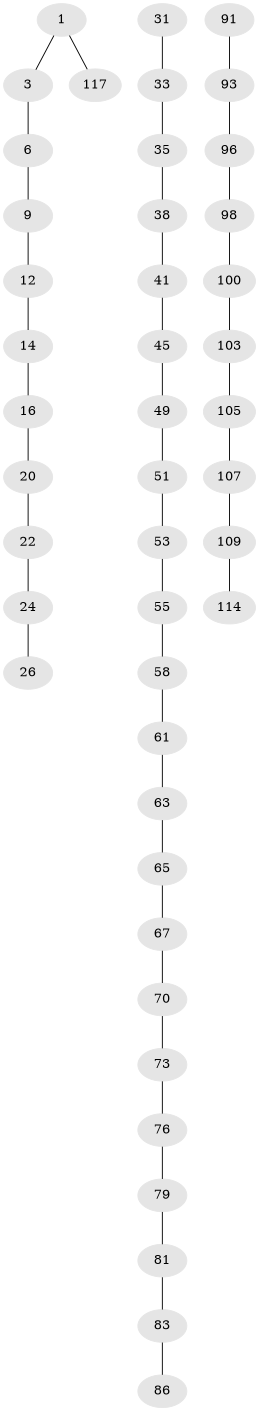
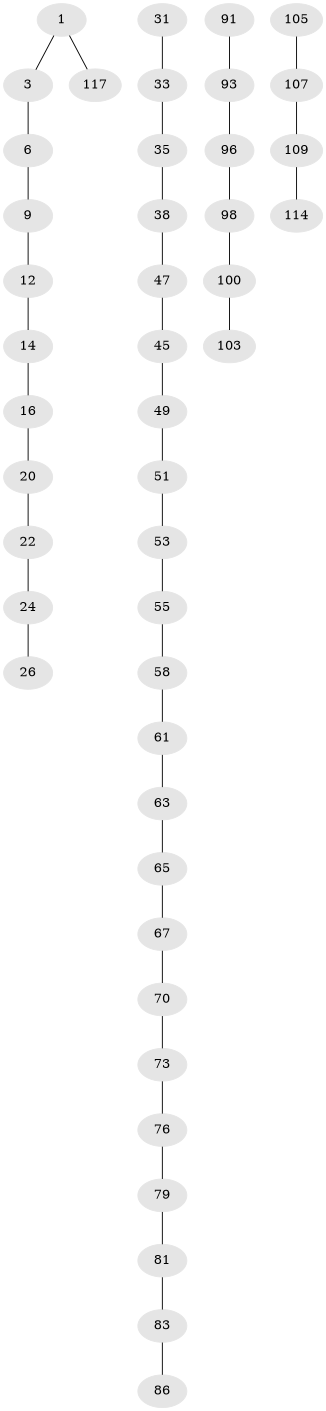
node "41": label "41" -> "47"
edge "103" -- "105": removed
